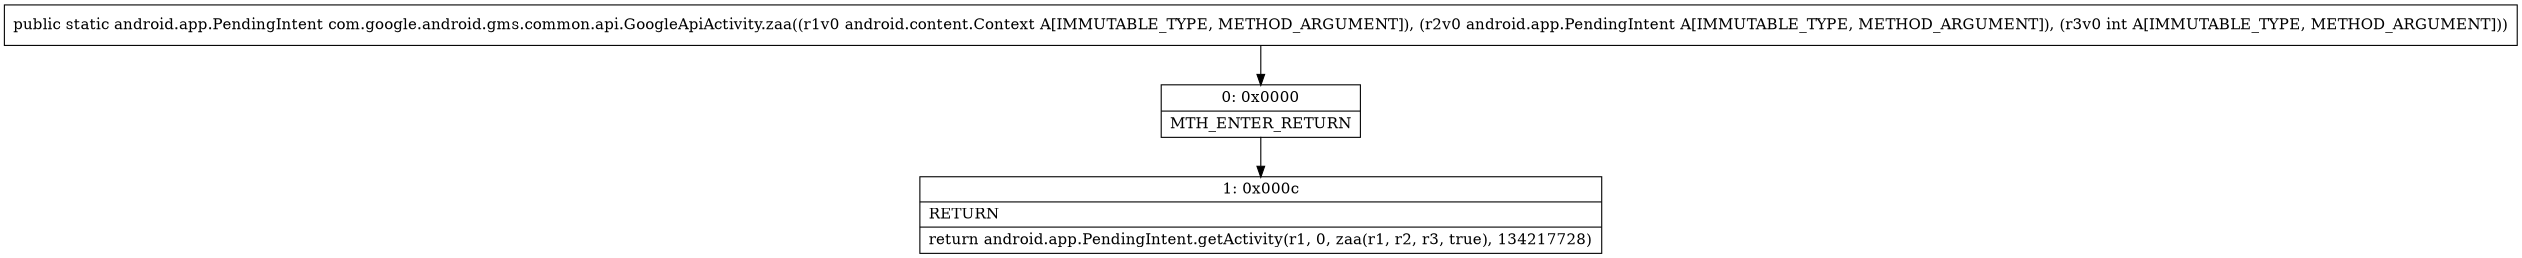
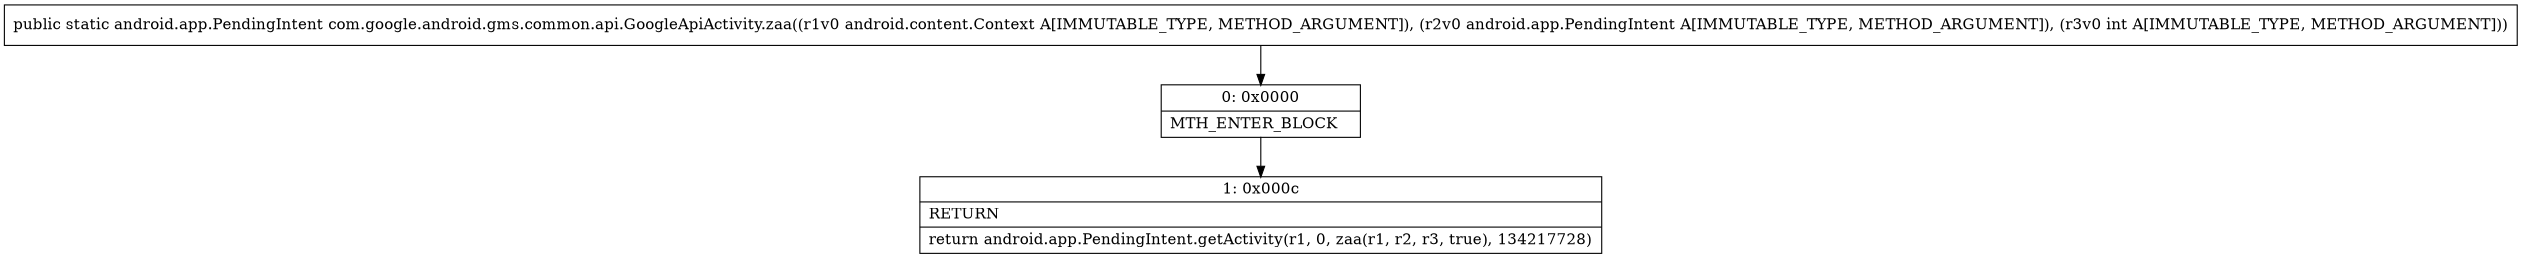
node "0: 0x0000": text "MTH_ENTER_RETURN" -> "MTH_ENTER_BLOCK"
